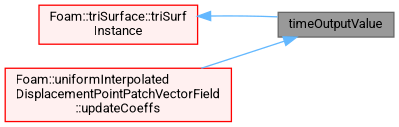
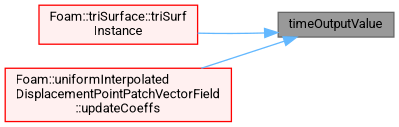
edge "timeOutputValue" -> "Foam::triSurface::triSurf Instance": reversed
